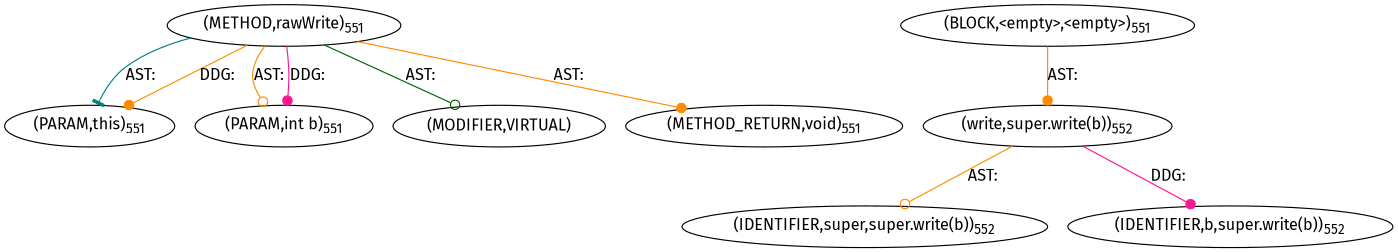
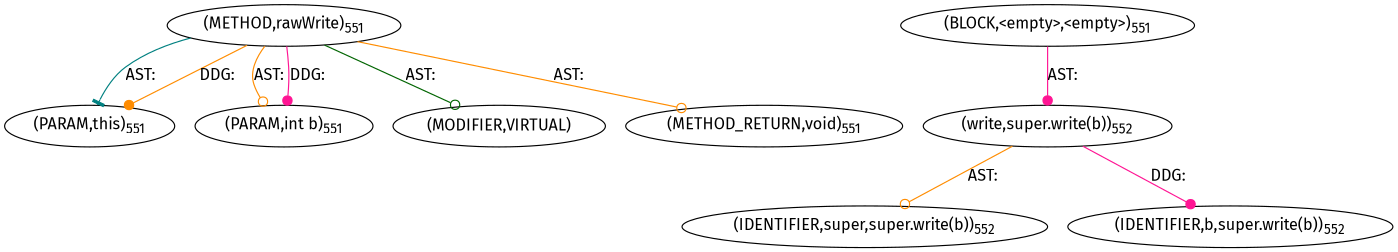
edge "(BLOCK,<empty>,<empty>)" -> "(write,super.write(b))": color darkorange -> deeppink
edge "(METHOD,rawWrite)" -> "(METHOD_RETURN,void)": arrowhead dot -> odot
